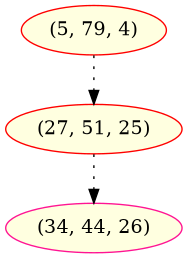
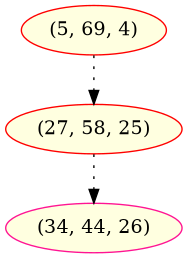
node "(5, 79, 4)": label "(5, 79, 4)" -> "(5, 69, 4)"
node "(27, 51, 25)": label "(27, 51, 25)" -> "(27, 58, 25)"
